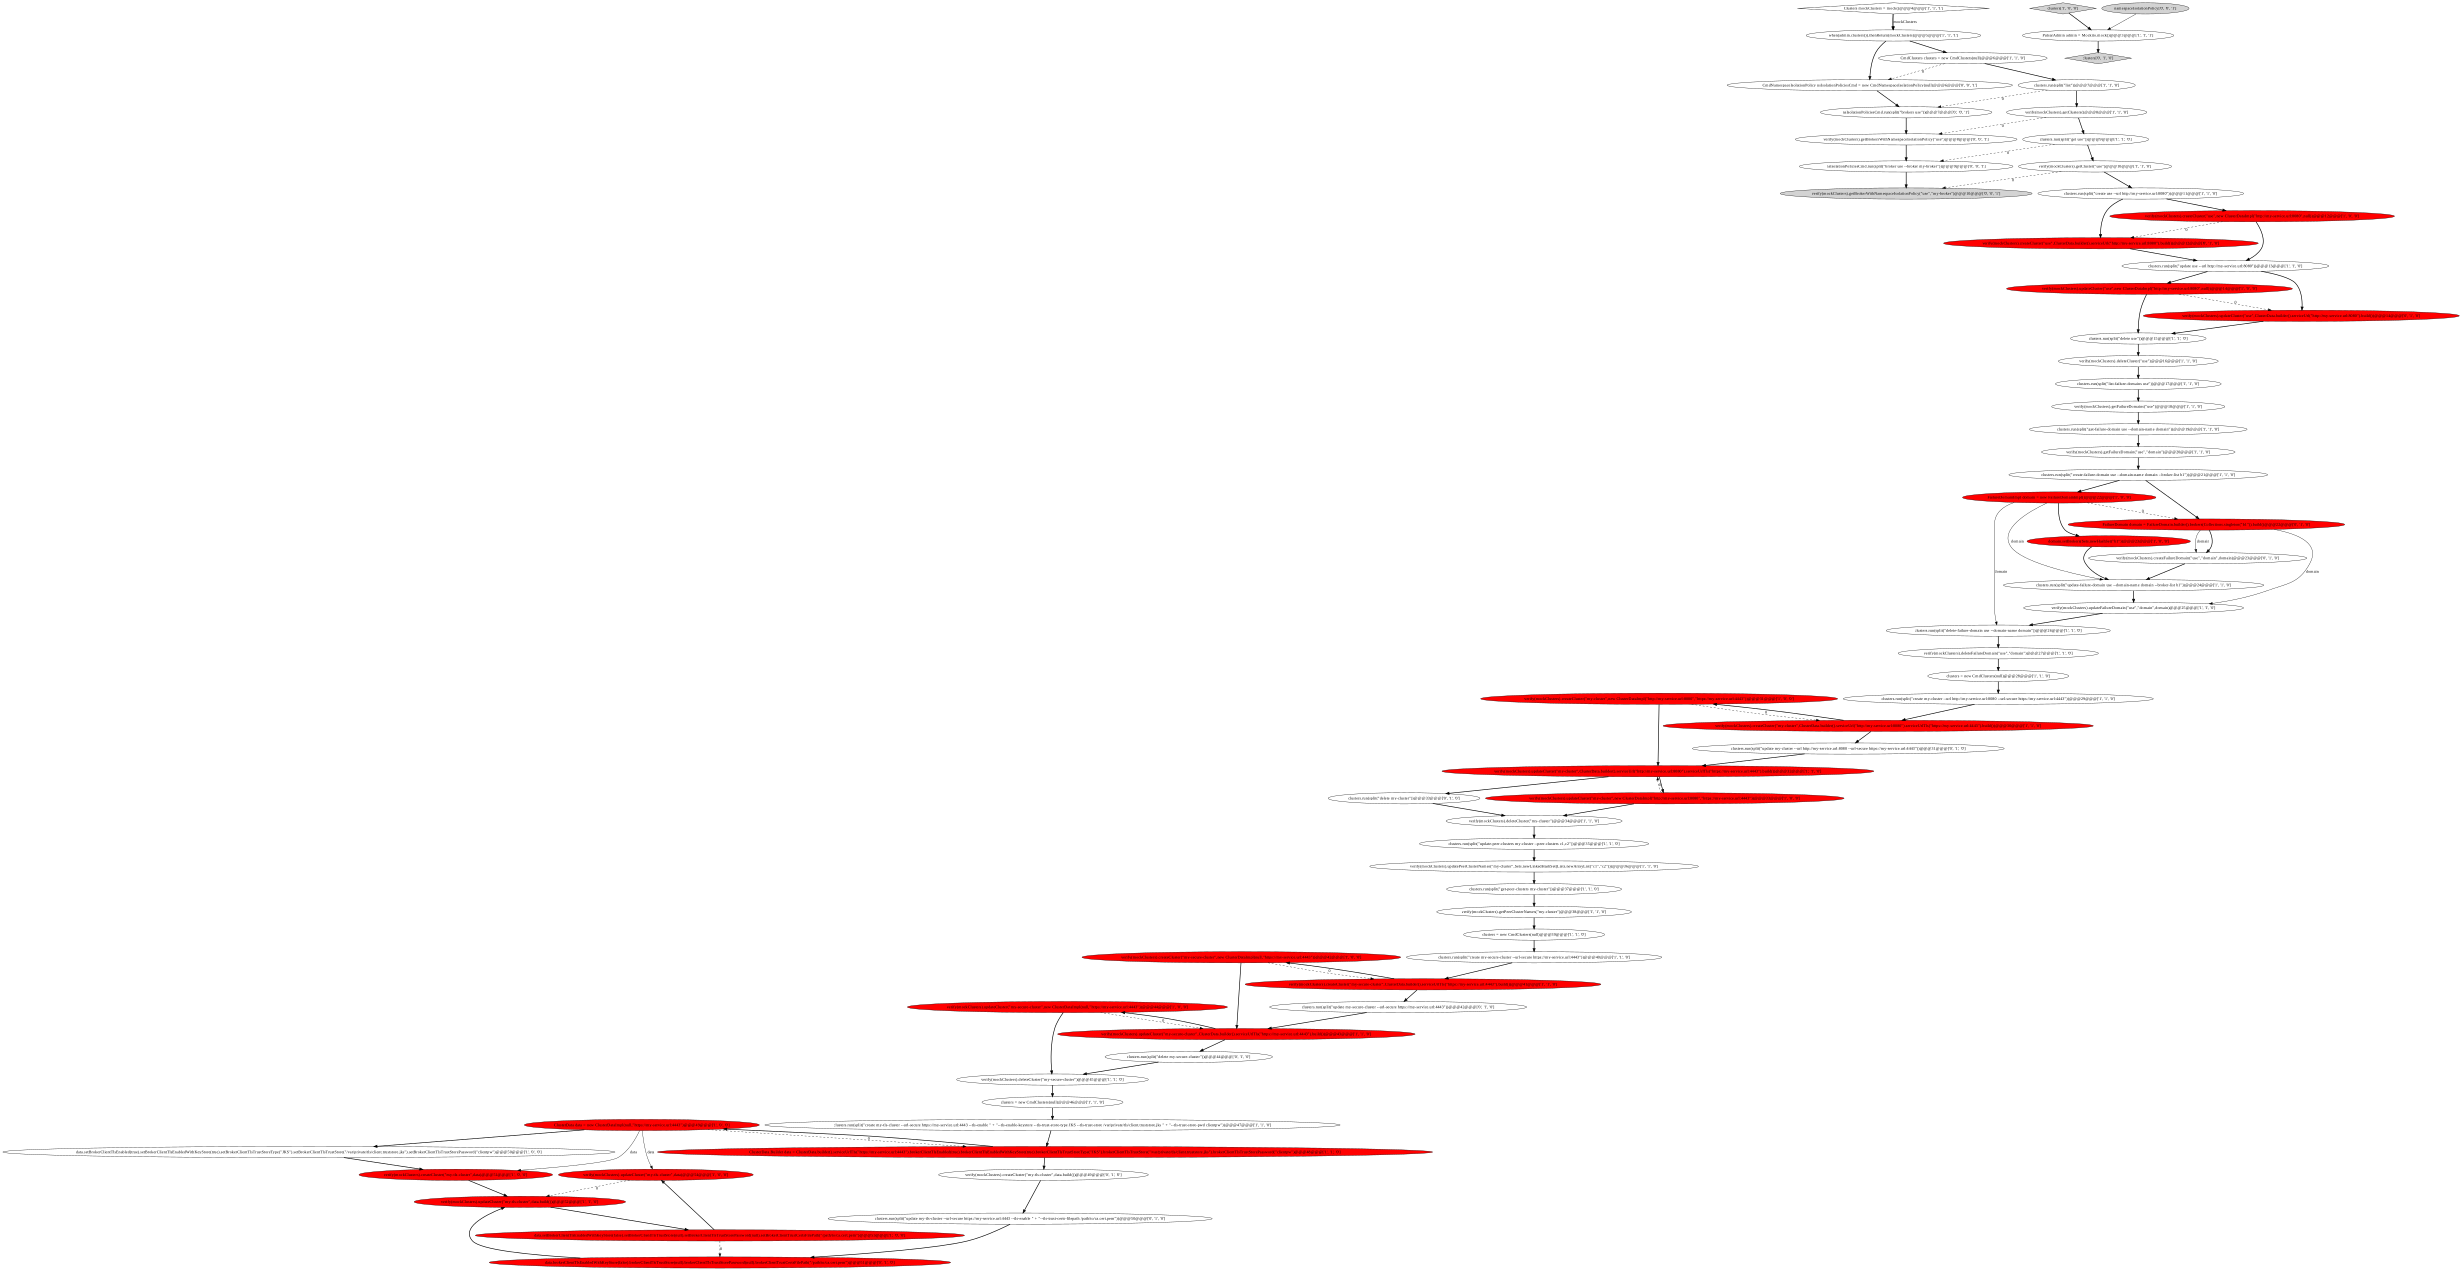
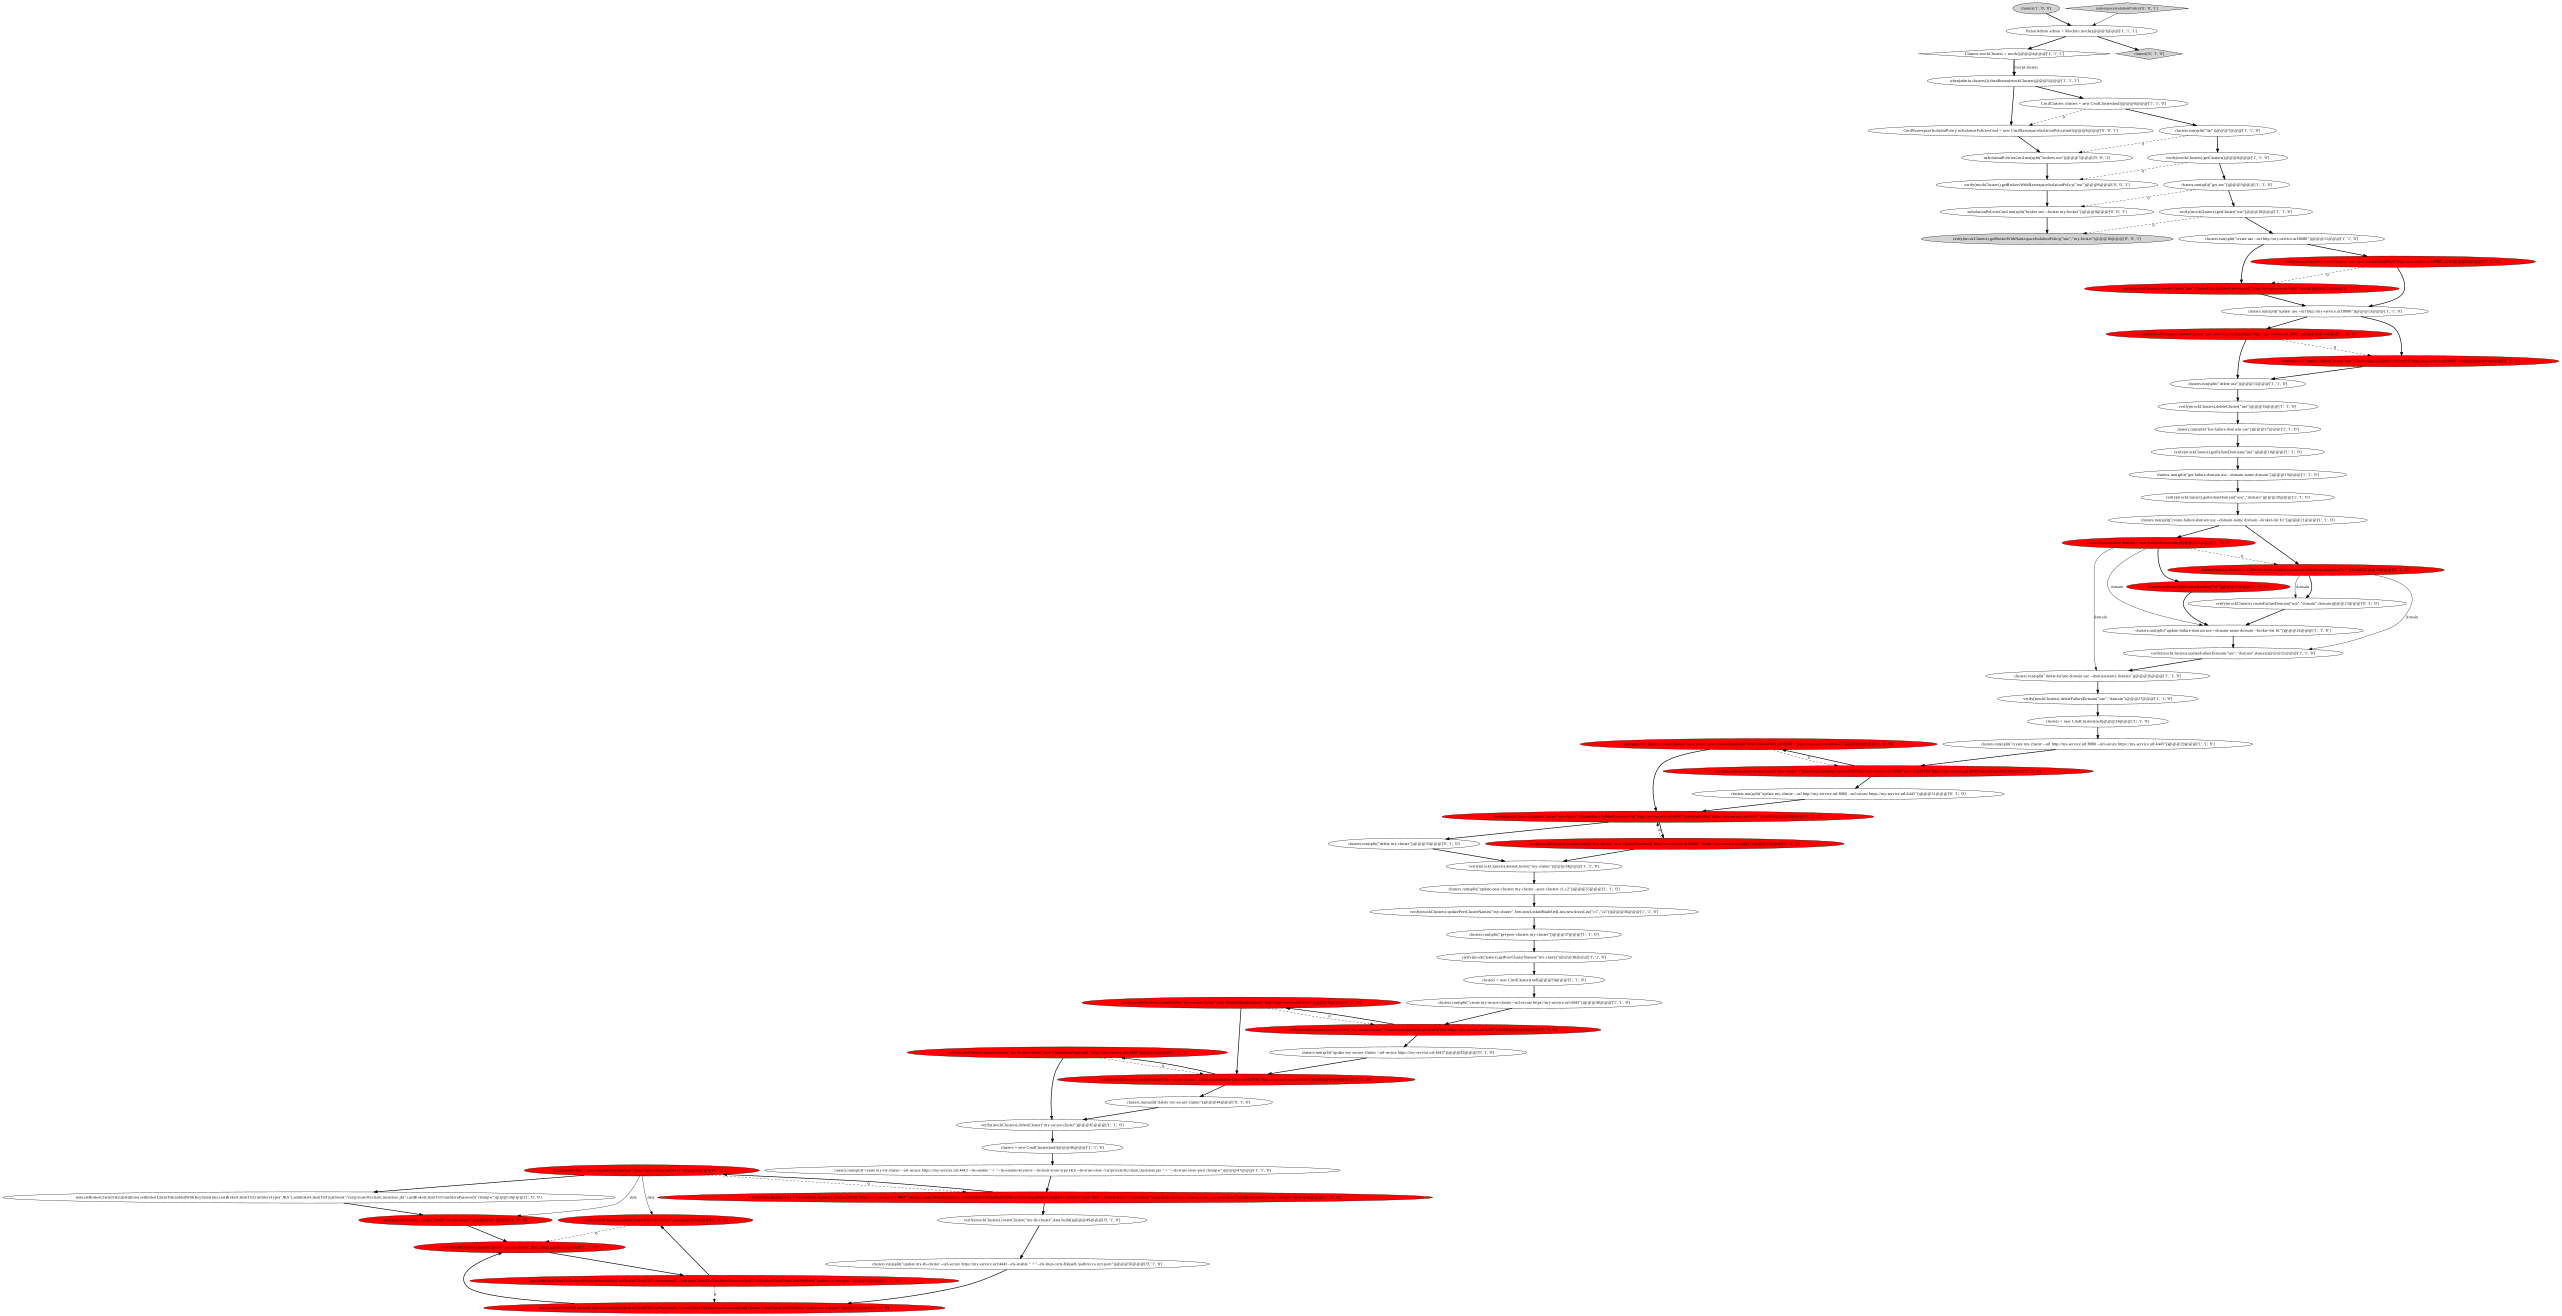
node "clusters['1', '0', '0']": shape diamond -> ellipse
node "namespaceIsolationPolicy['0', '0', '1']": shape ellipse -> diamond
edge "PulsarAdmin admin = Mockito.mock()@@@3@@@['1', '1', '1']" -> "Clusters mockClusters = mock()@@@4@@@['1', '1', '1']": added
